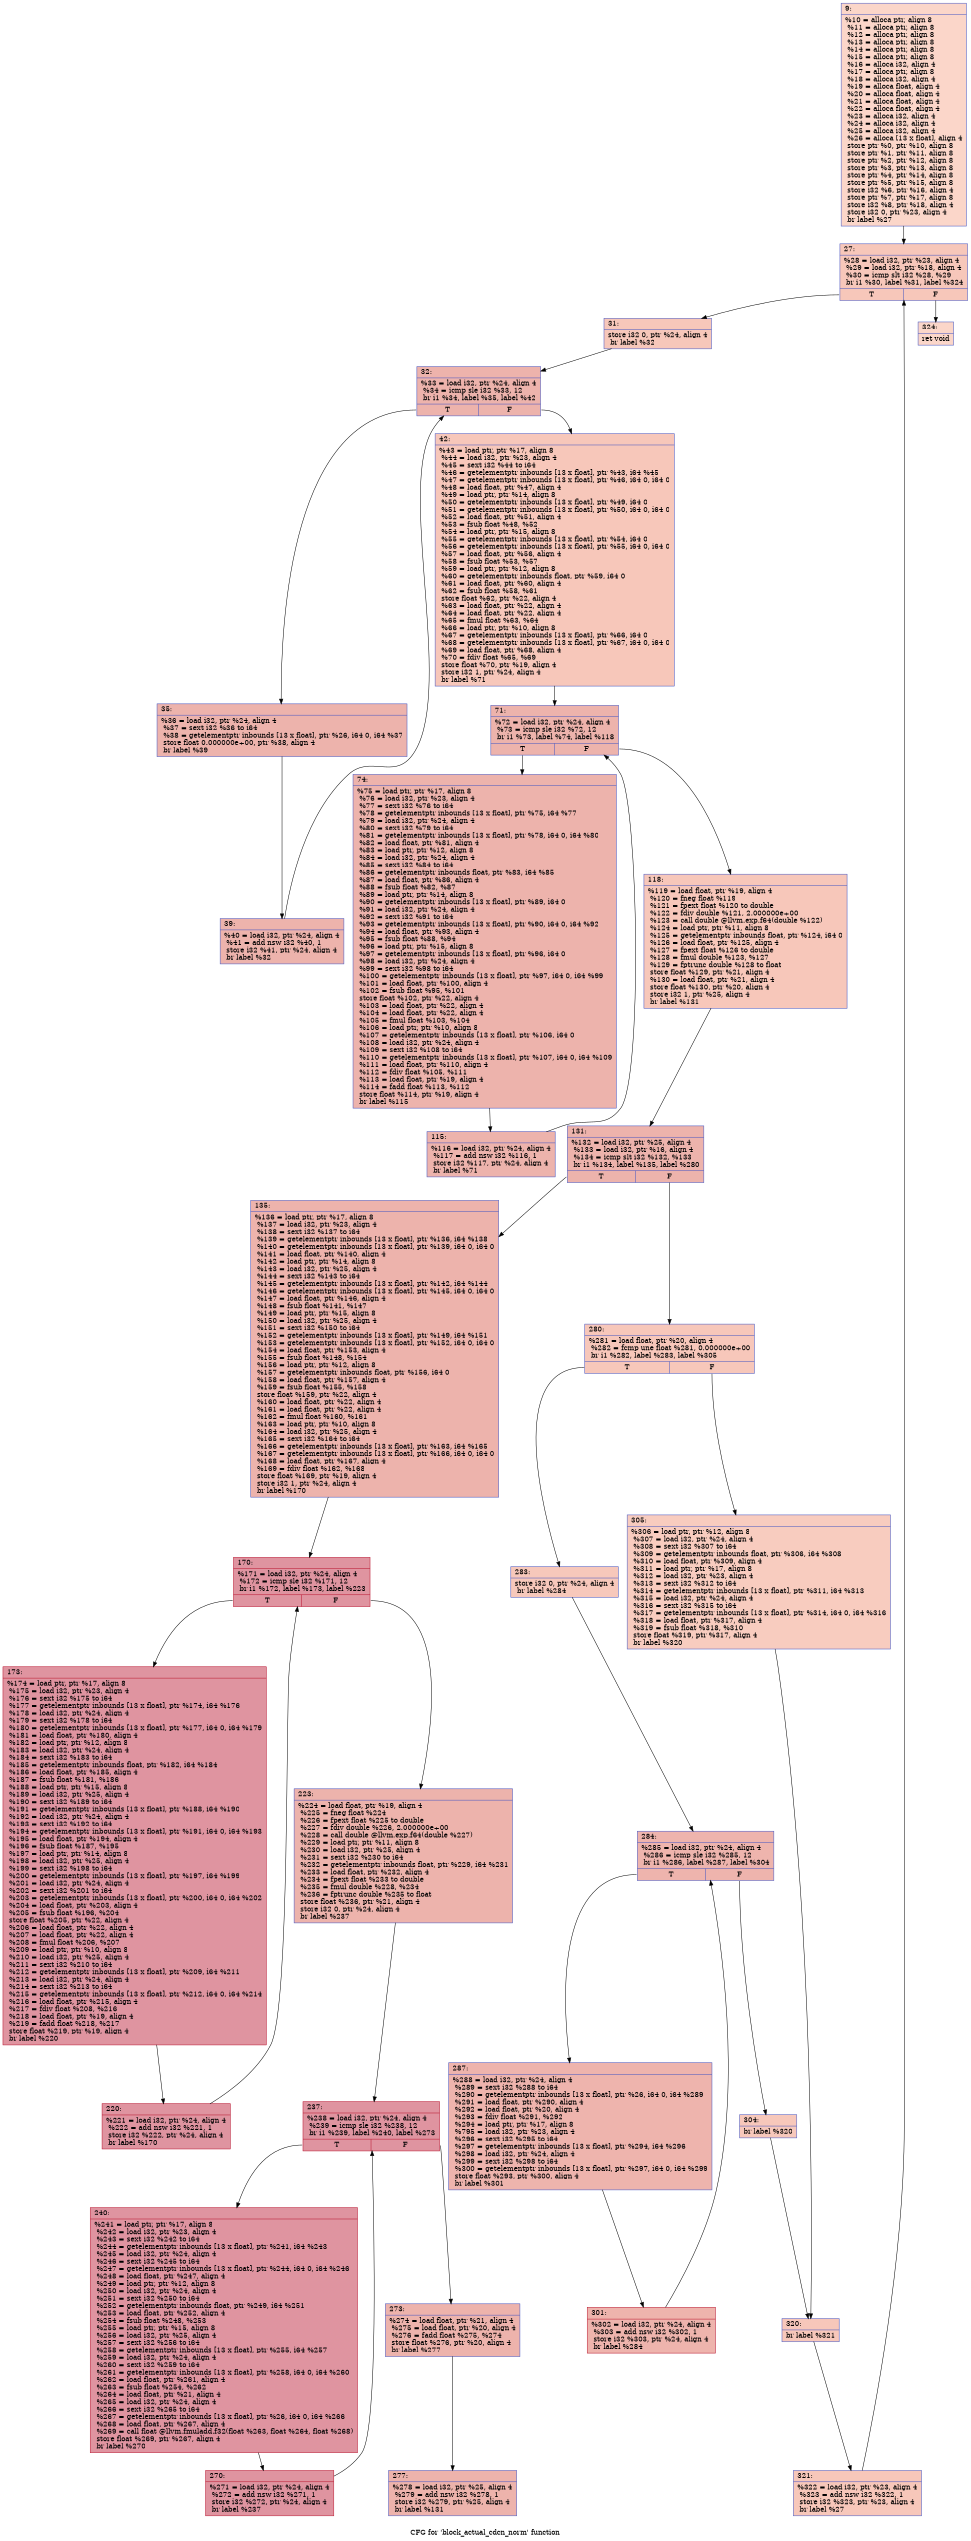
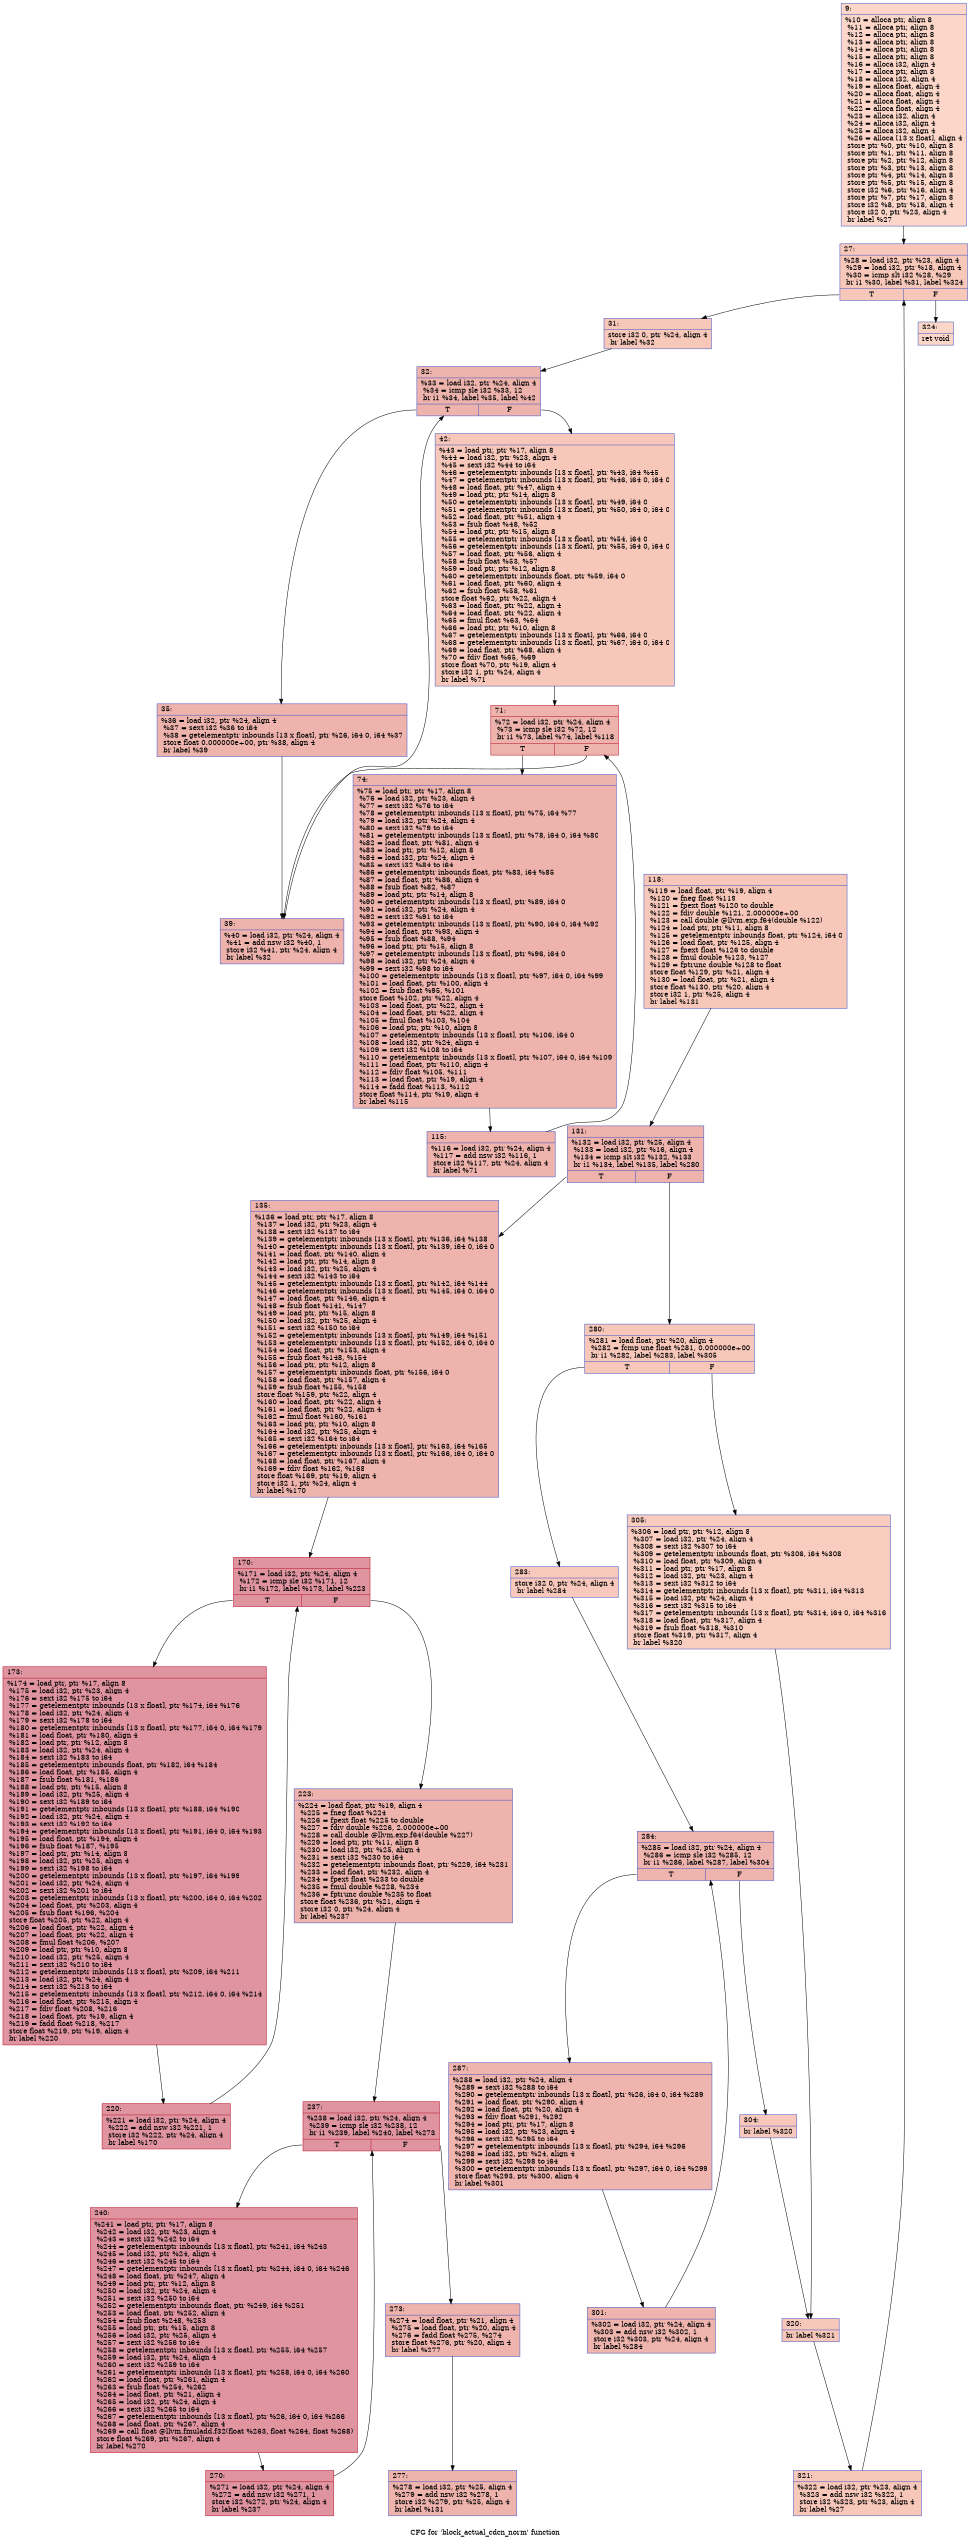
node "71:": color #3d50c3ff -> #b70d28ff
edge "71:" -> "118:": now "71:" -> "39:"
node "287:": text "%795 = load i32, ptr %23, align 4" -> "%295 = load i32, ptr %23, align 4"
node "301:": color #b70d28ff -> #3d50c3ff
